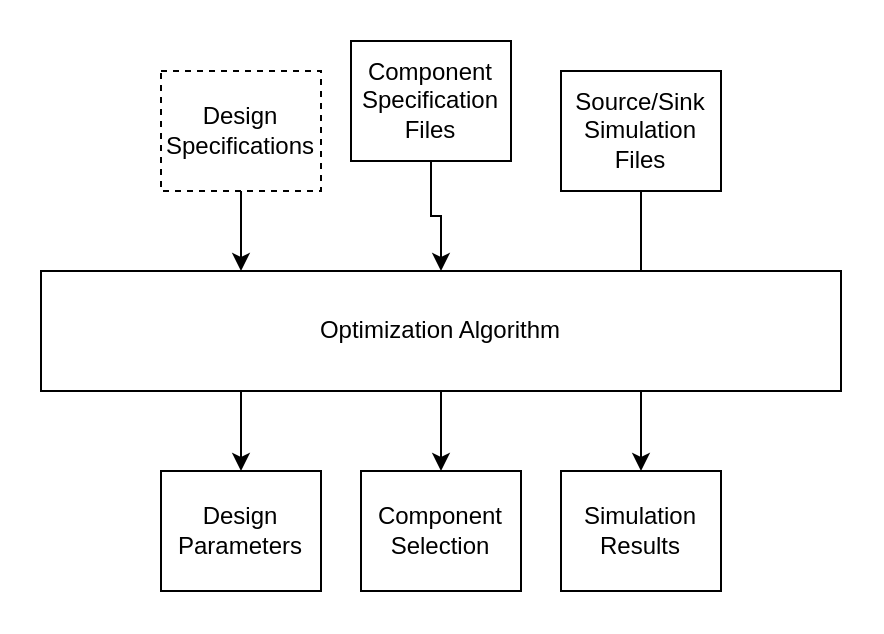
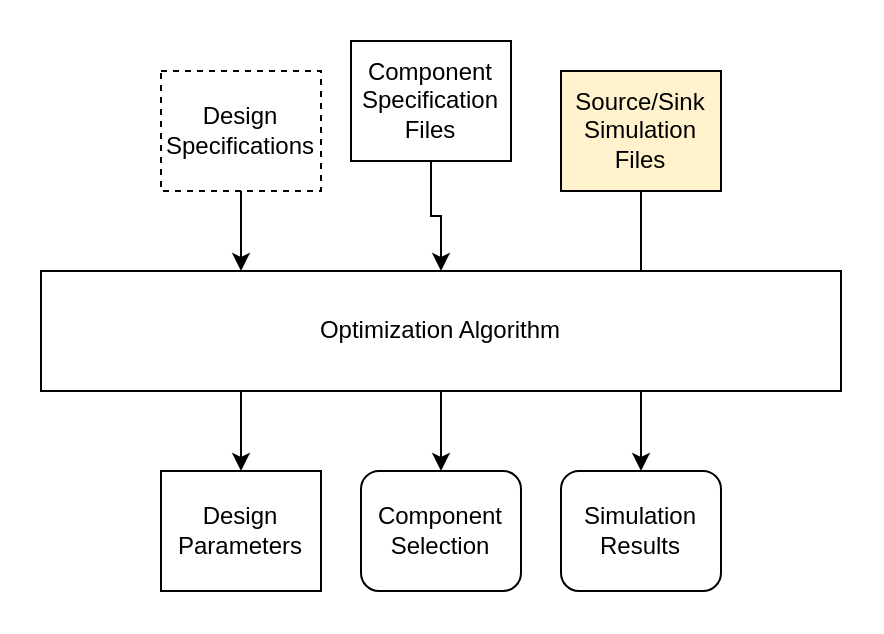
node "Source/Sink Simulation Files": fillcolor #ffffff -> #fff2cc
node "Component Selection": shape rectangle -> rounded rectangle
node "Simulation Results": shape rectangle -> rounded rectangle
